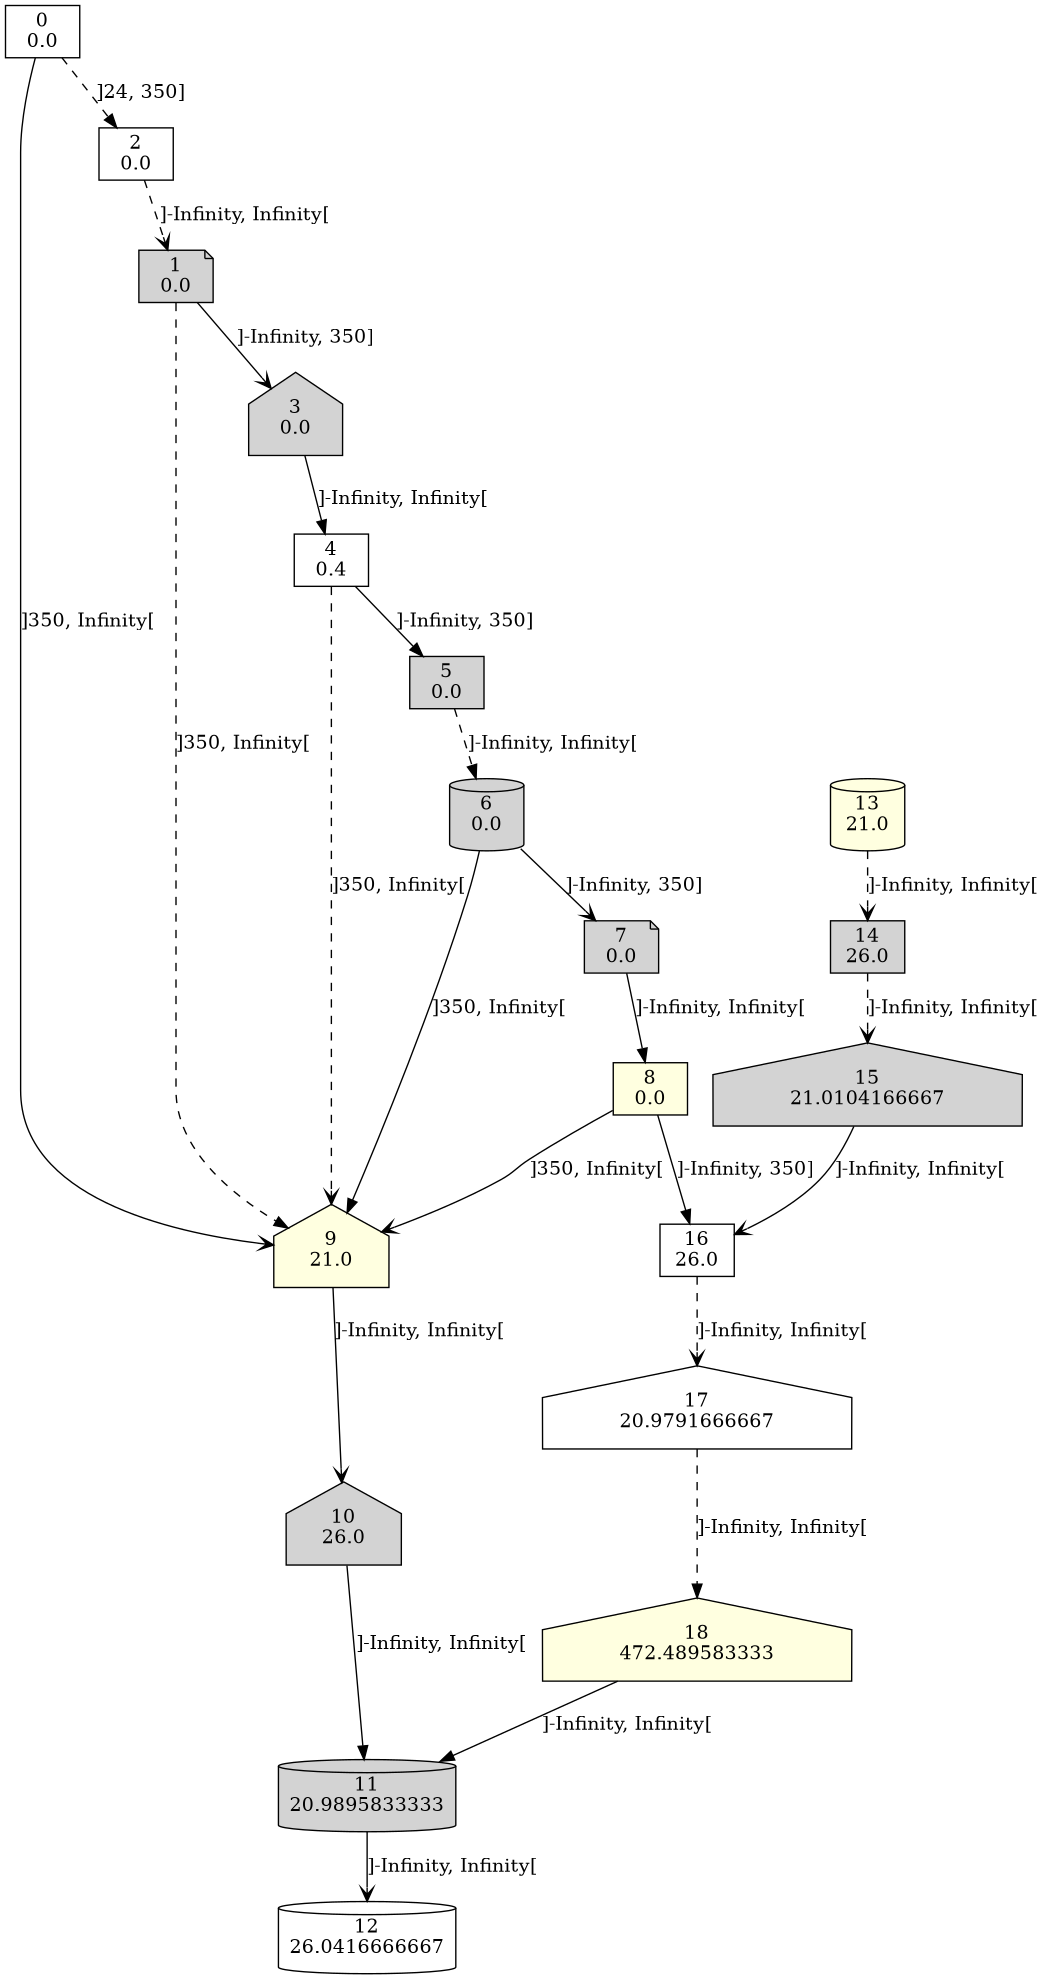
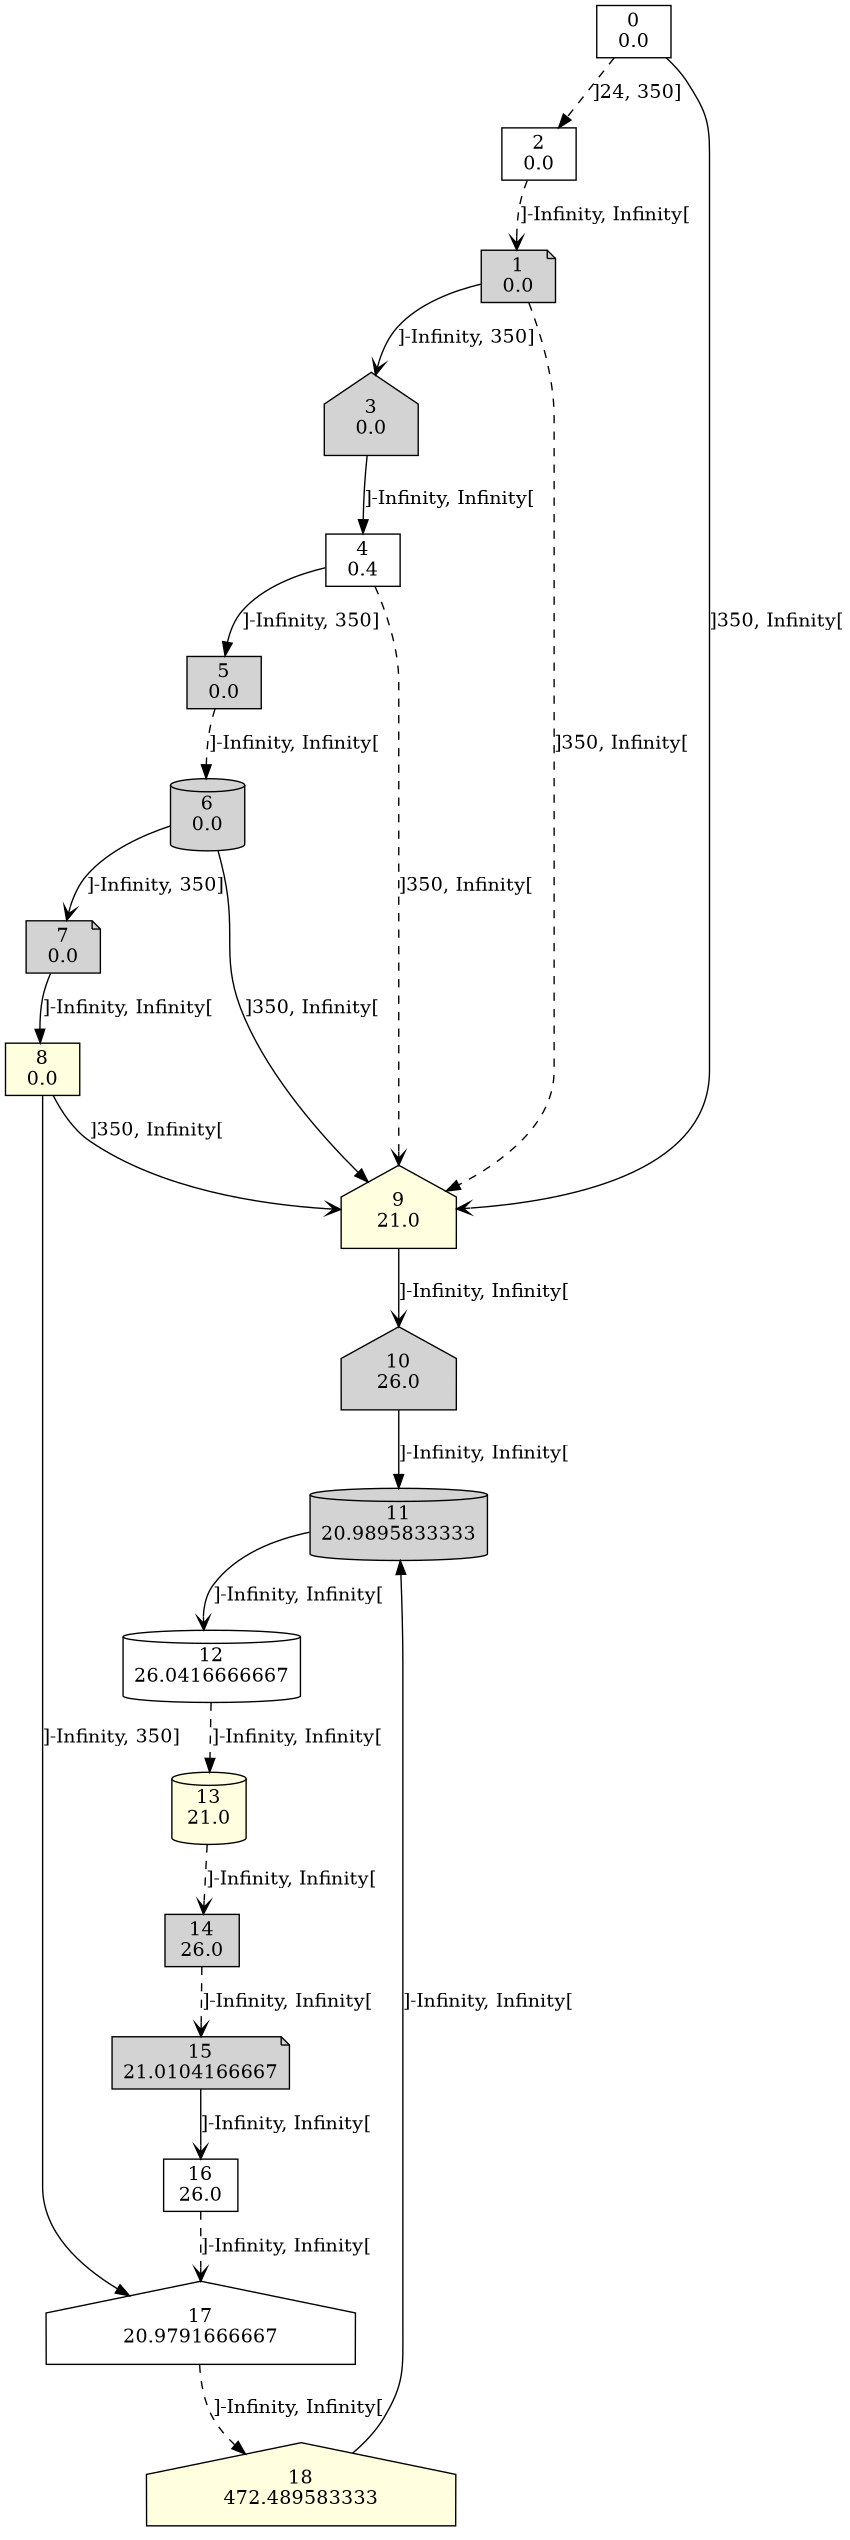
node "15 21.0104166667": shape house -> note
edge "8 0.0" -> "16 26.0": now "8 0.0" -> "17 20.9791666667"
edge "12 26.0416666667" -> "13 21.0": added, label "]-Infinity, Infinity["
